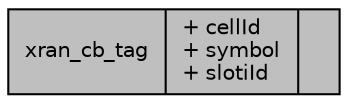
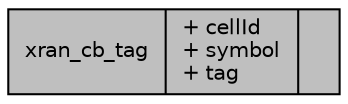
node "xran_cb_tag": text "+ slotiId" -> "+ tag"
